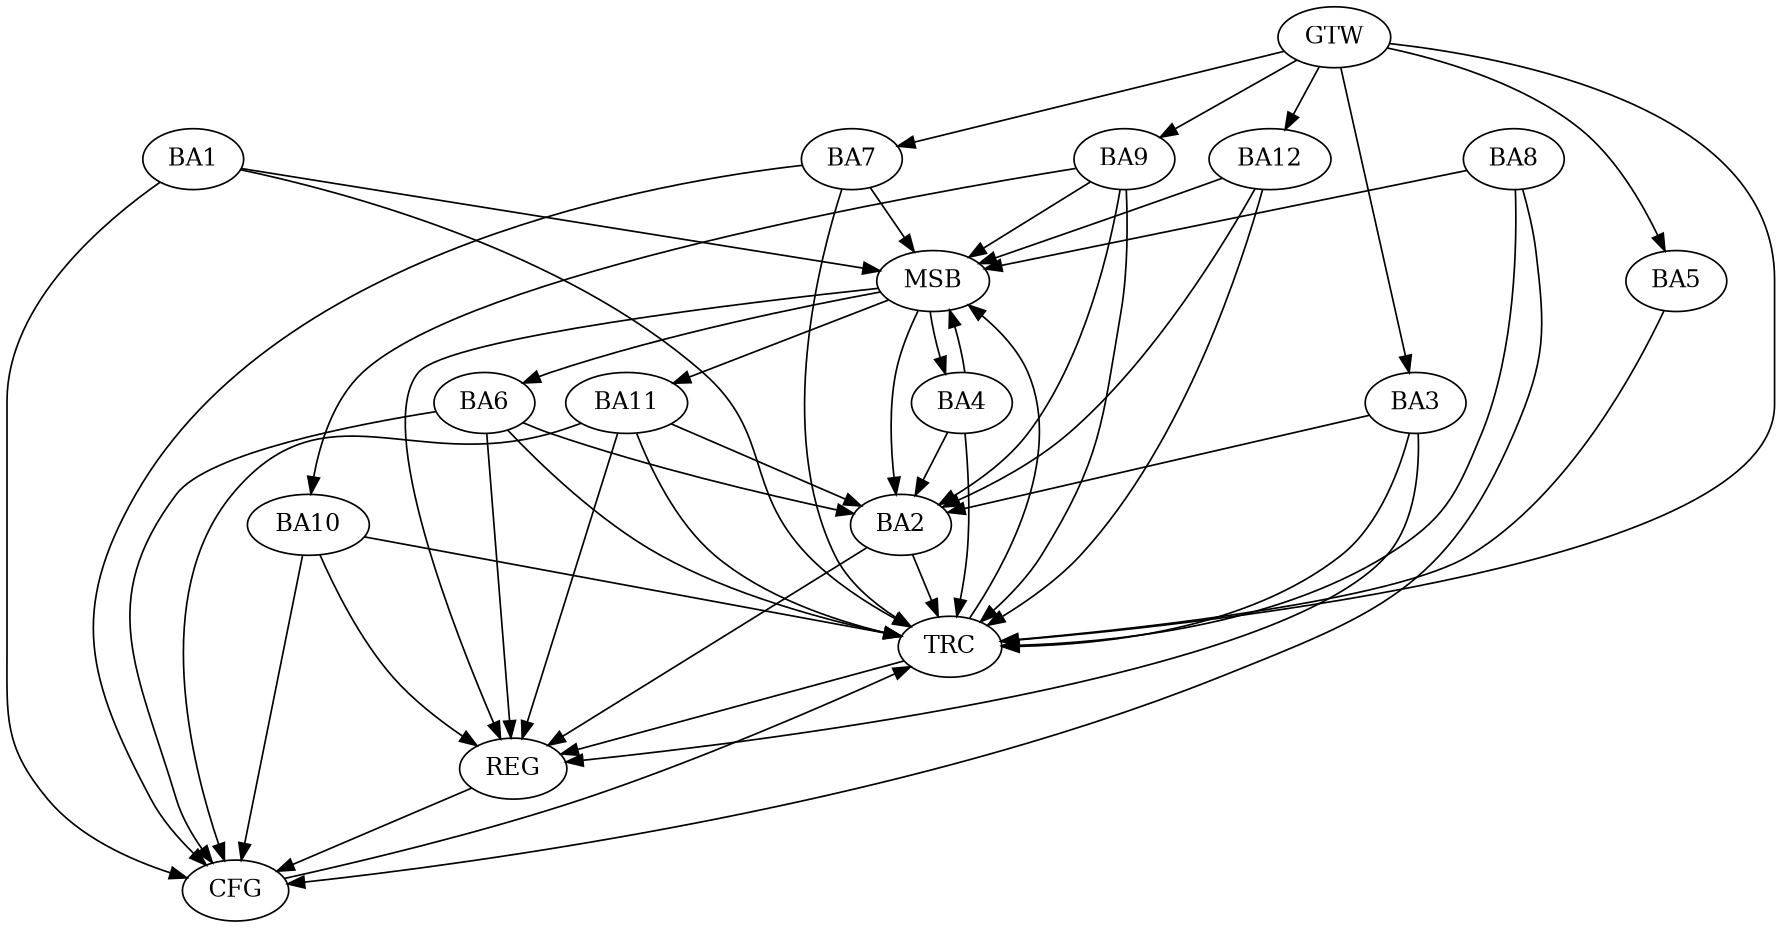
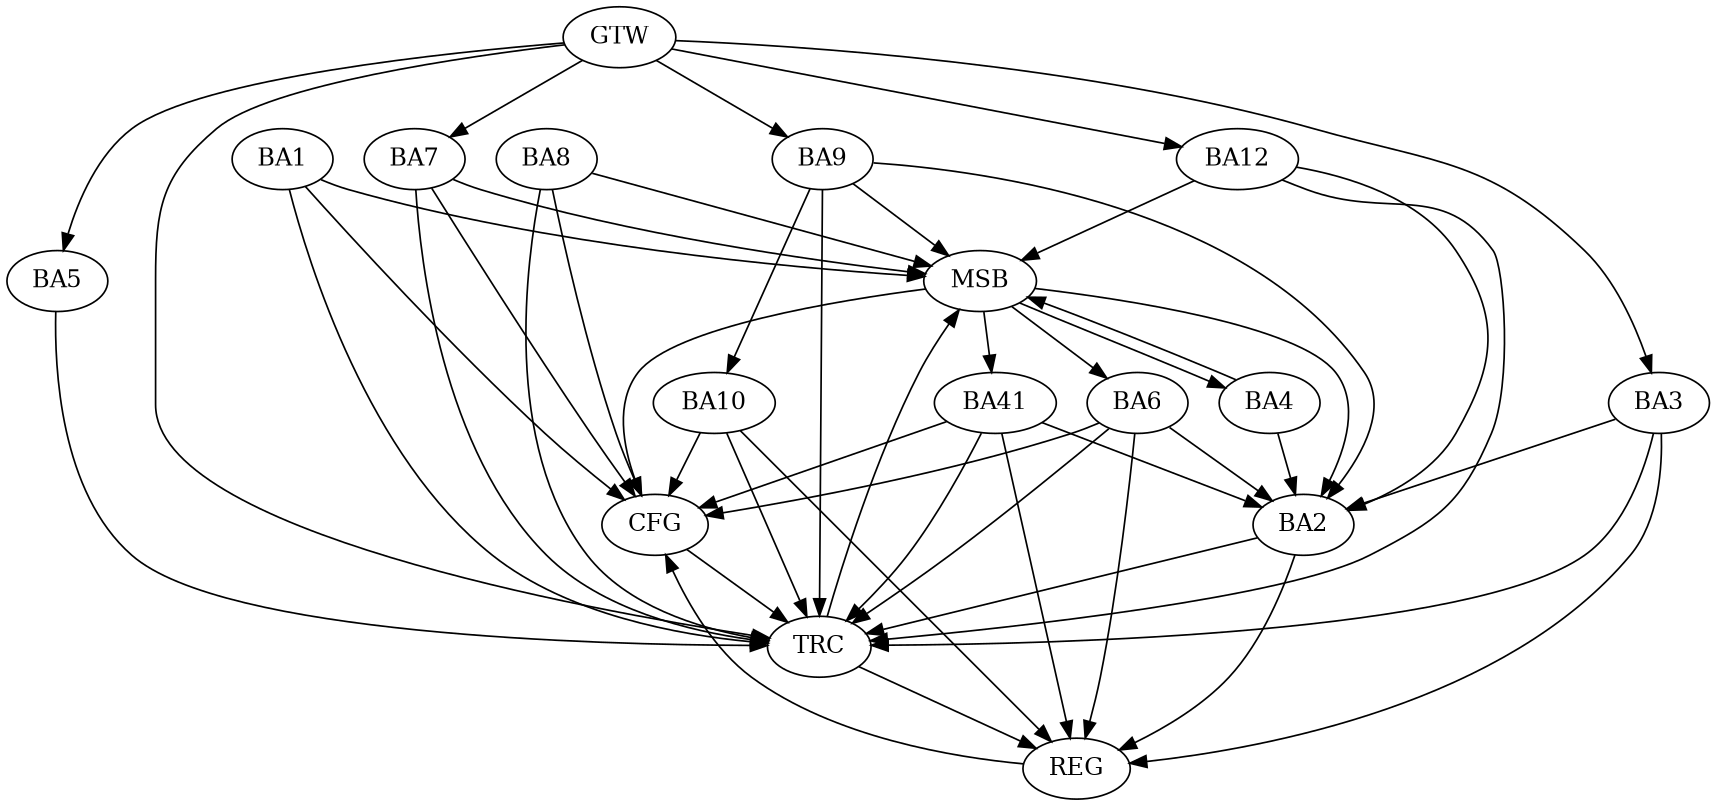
edge "MSB" -> "REG": now "MSB" -> "CFG"
node "BA11": label "BA11" -> "BA41"
edge "BA4" -> "TRC": removed
